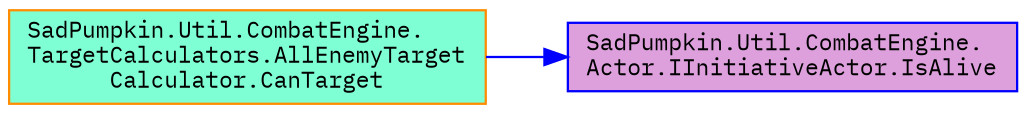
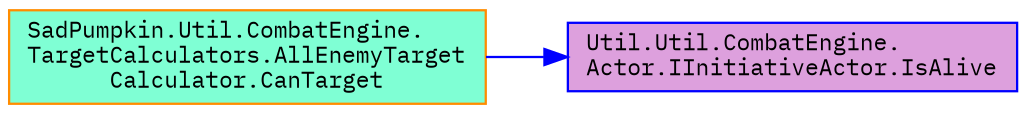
node "SadPumpkin.Util.CombatEngine. Actor.IInitiativeActor.IsAlive": label "SadPumpkin.Util.CombatEngine. Actor.IInitiativeActor.IsAlive" -> "Util.Util.CombatEngine. Actor.IInitiativeActor.IsAlive"
